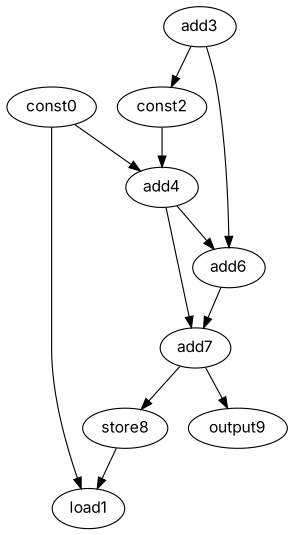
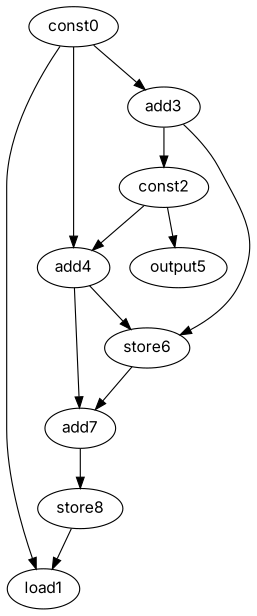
edge "const0" -> "add3": added
node "output5": added
node "add6": label "add6" -> "store6"
node "output9": removed
